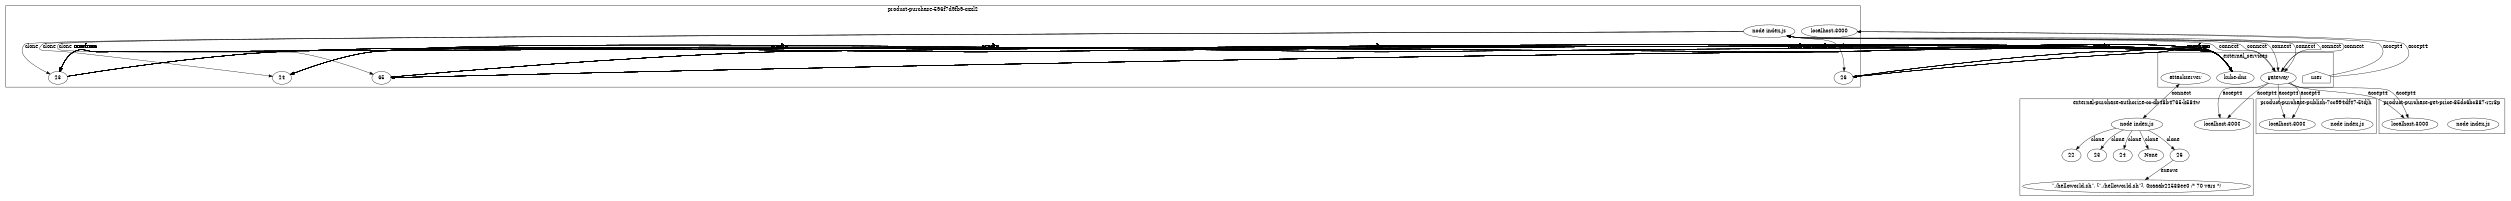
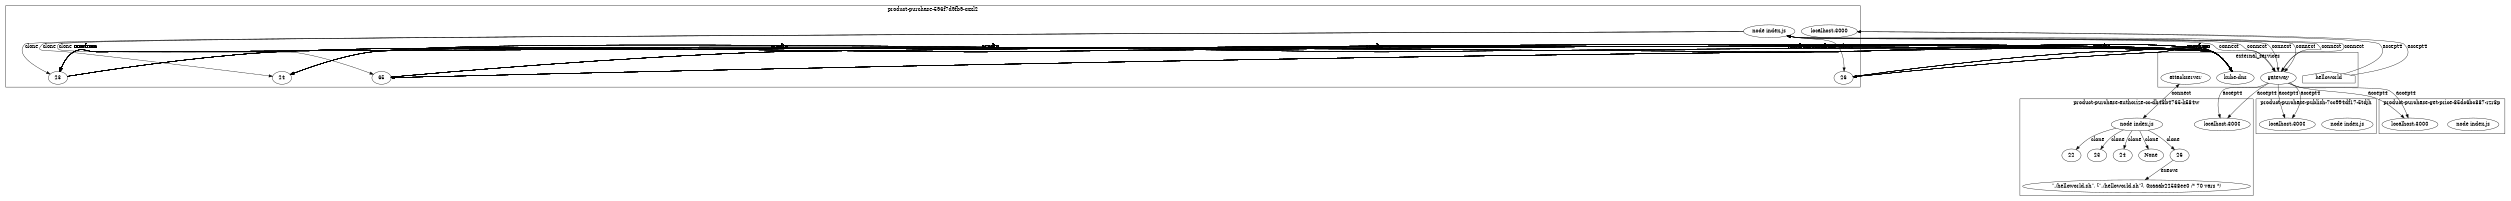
node "user": label "user" -> "helloworld"
cluster " external-purchase-authorize-cc-db48b4765-k584w ": label " external-purchase-authorize-cc-db48b4765-k584w " -> " product-purchase-authorize-cc-db48b4765-k584w "
cluster " product-purchase-publish-7cc994df47-5tdjh ": label " product-purchase-publish-7cc994df47-5tdjh " -> " product-purchase-publish-7cc994df17-5tdjh "
